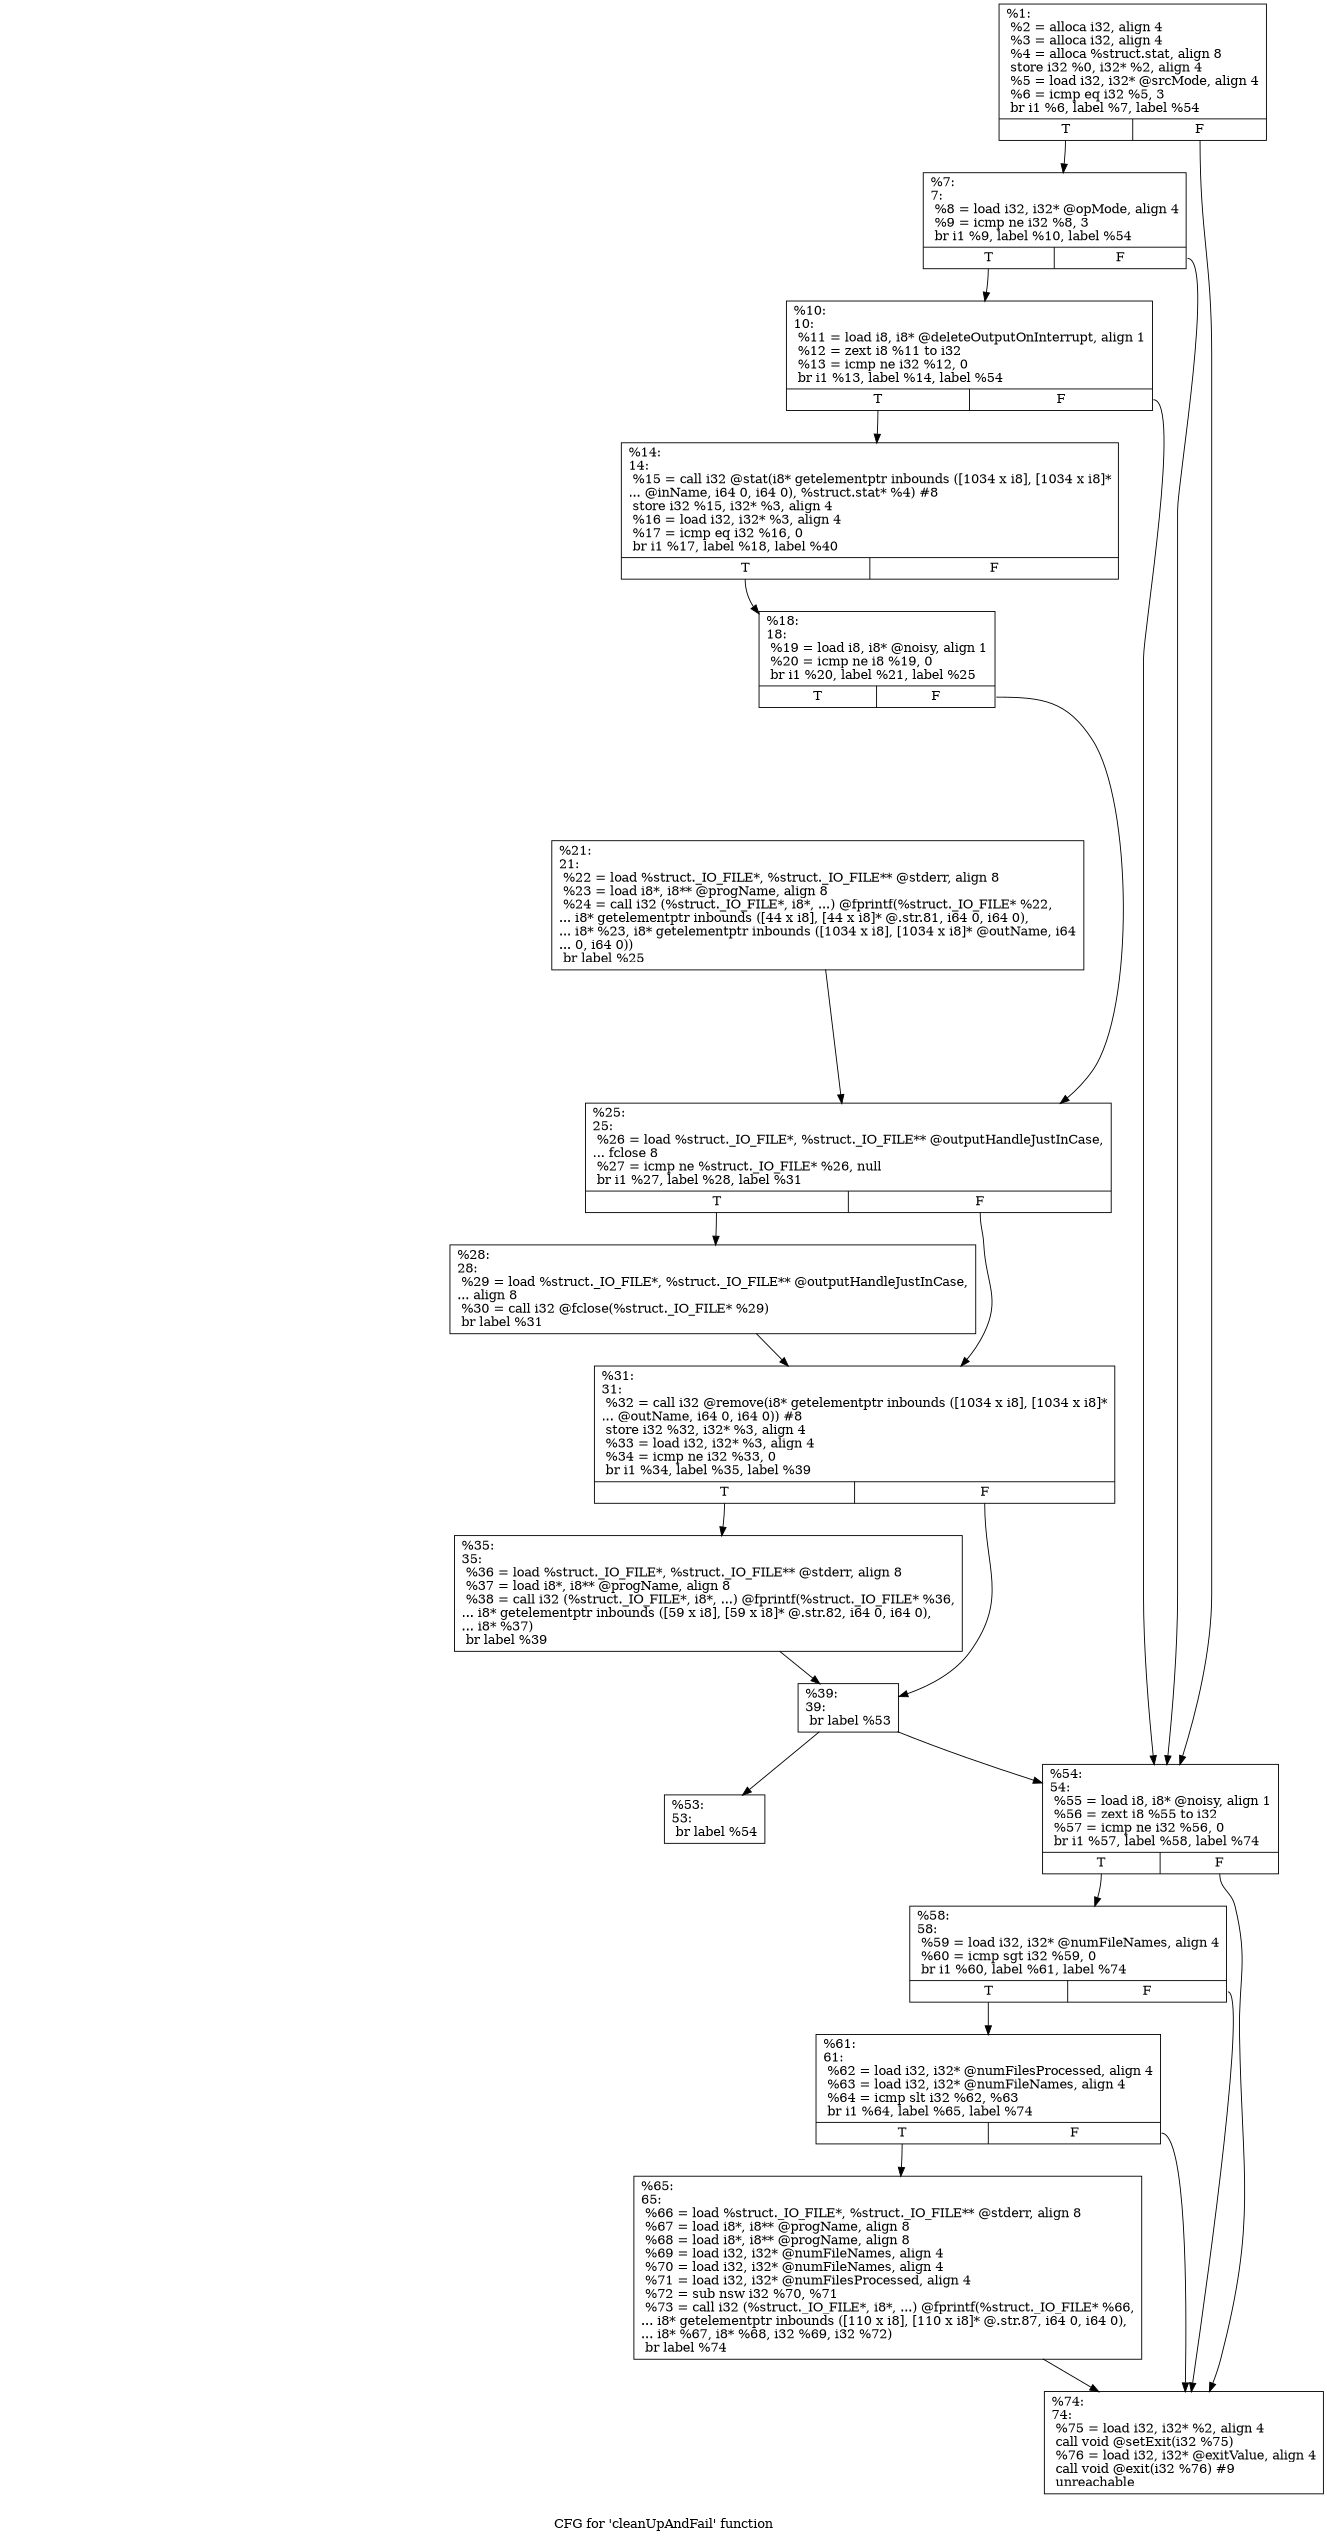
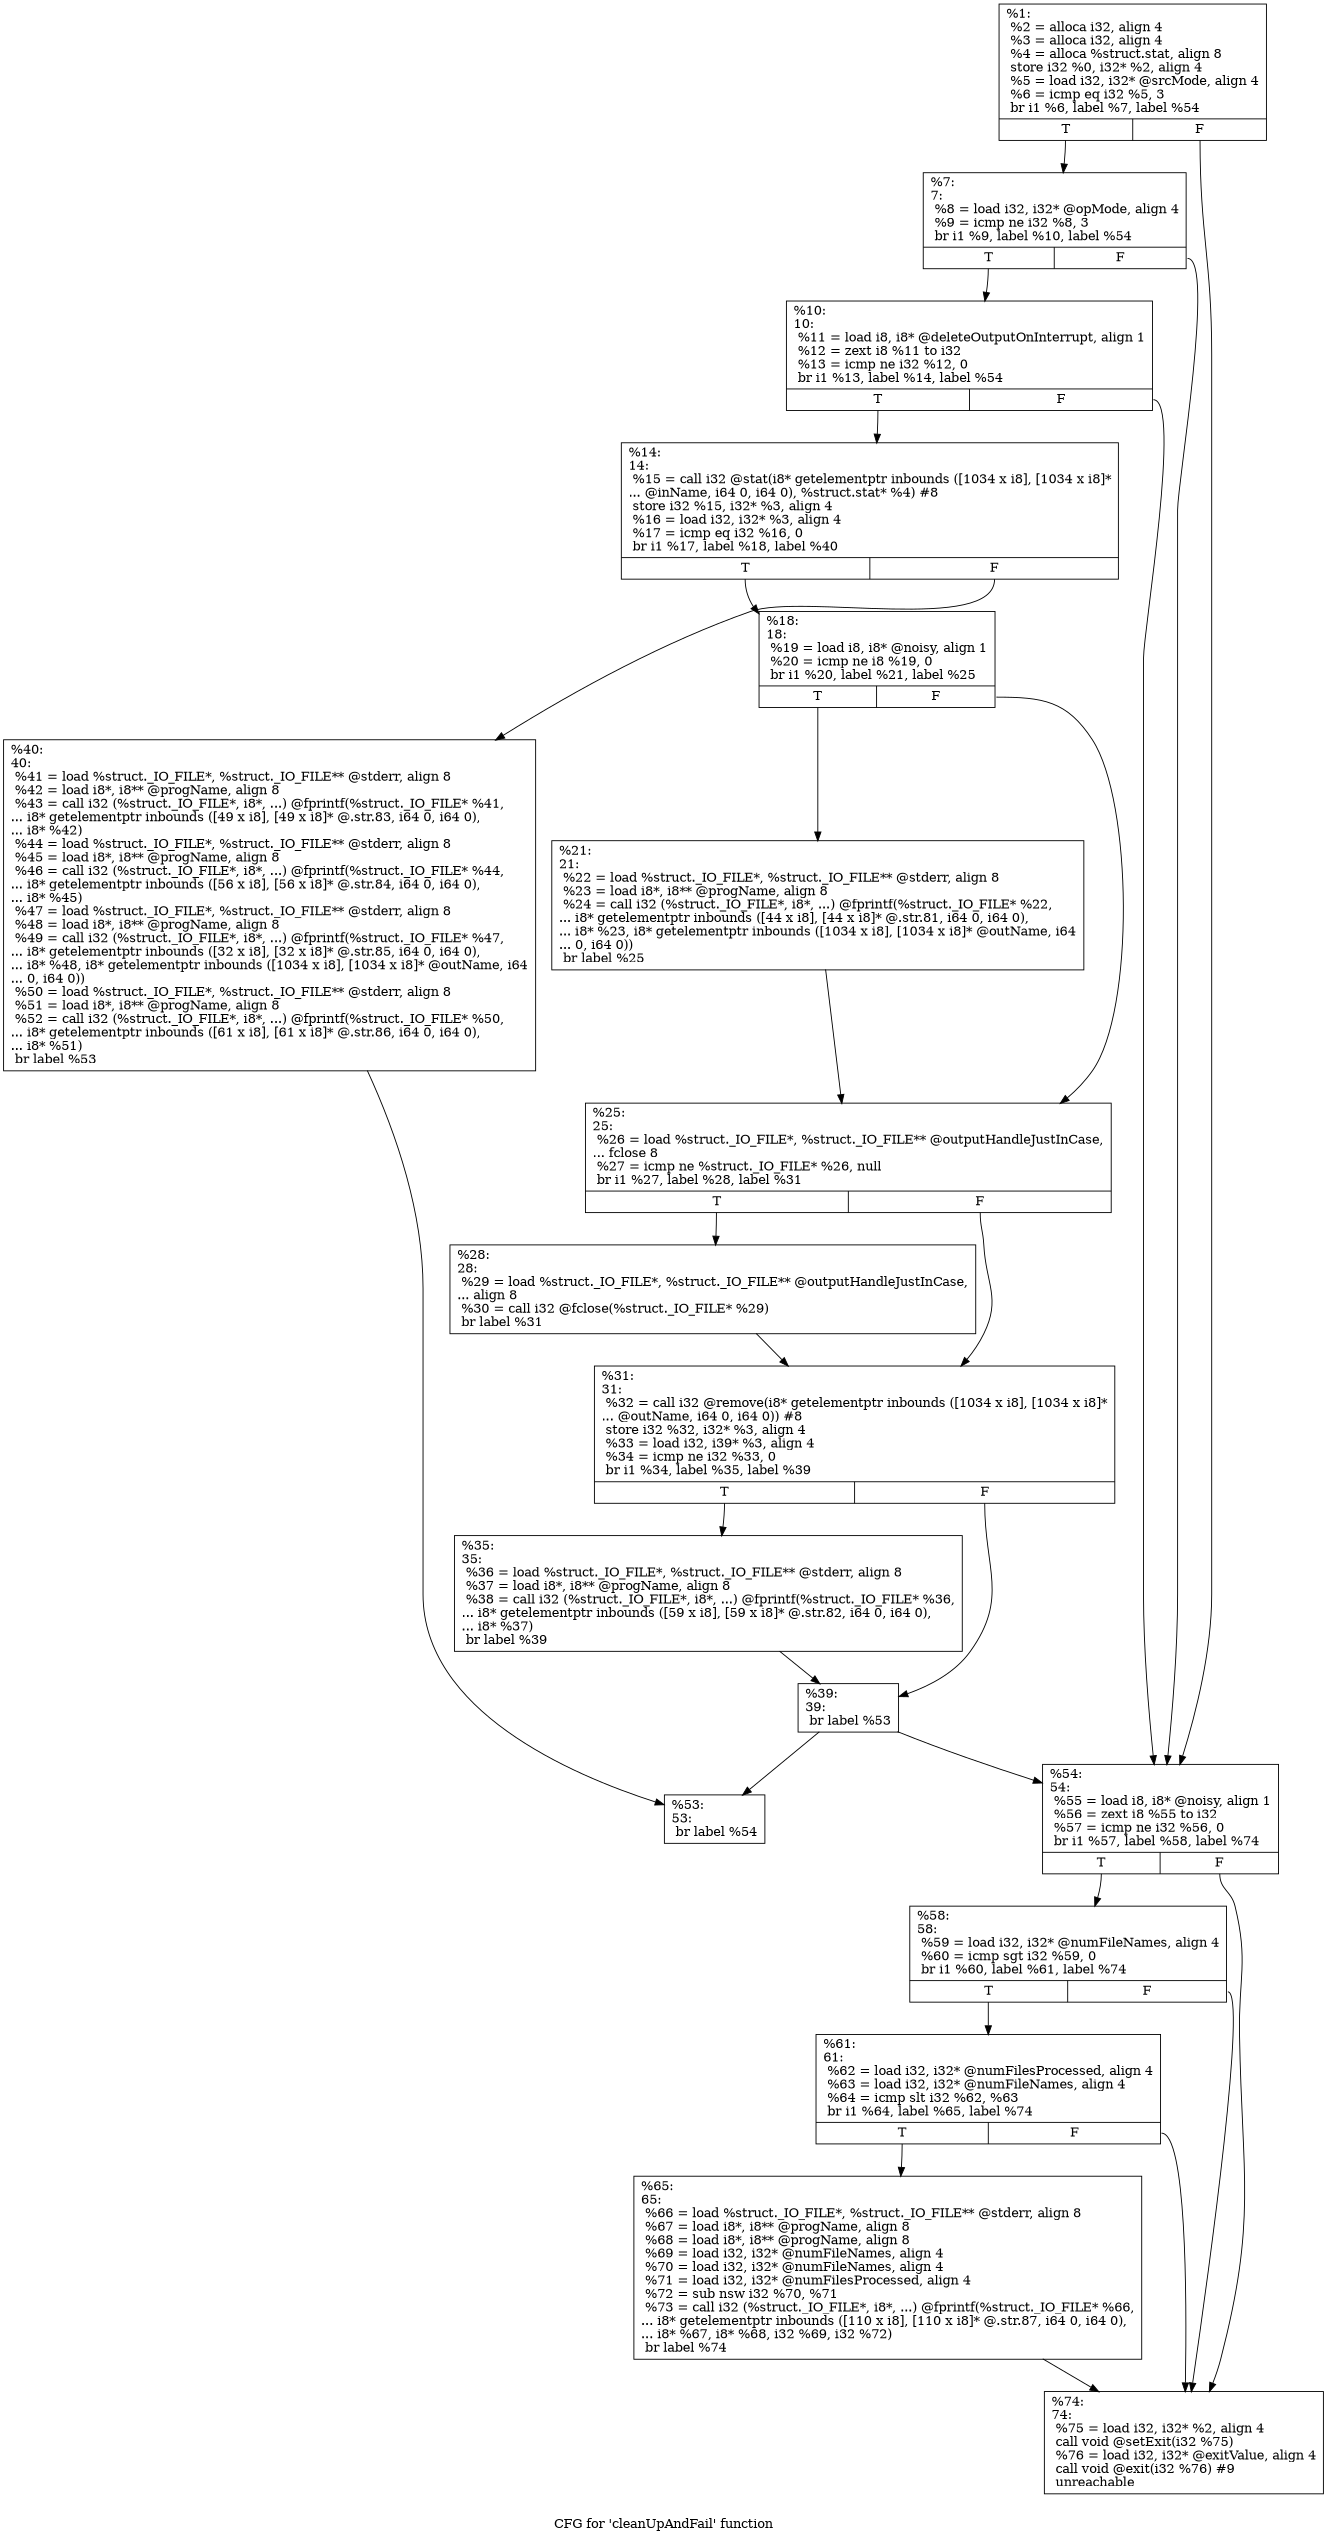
edge "%18:" -> "%21:": added
node "%40:": added
node "%31:": text "%33 = load i32, i32* %3, align 4" -> "%33 = load i32, i39* %3, align 4"
